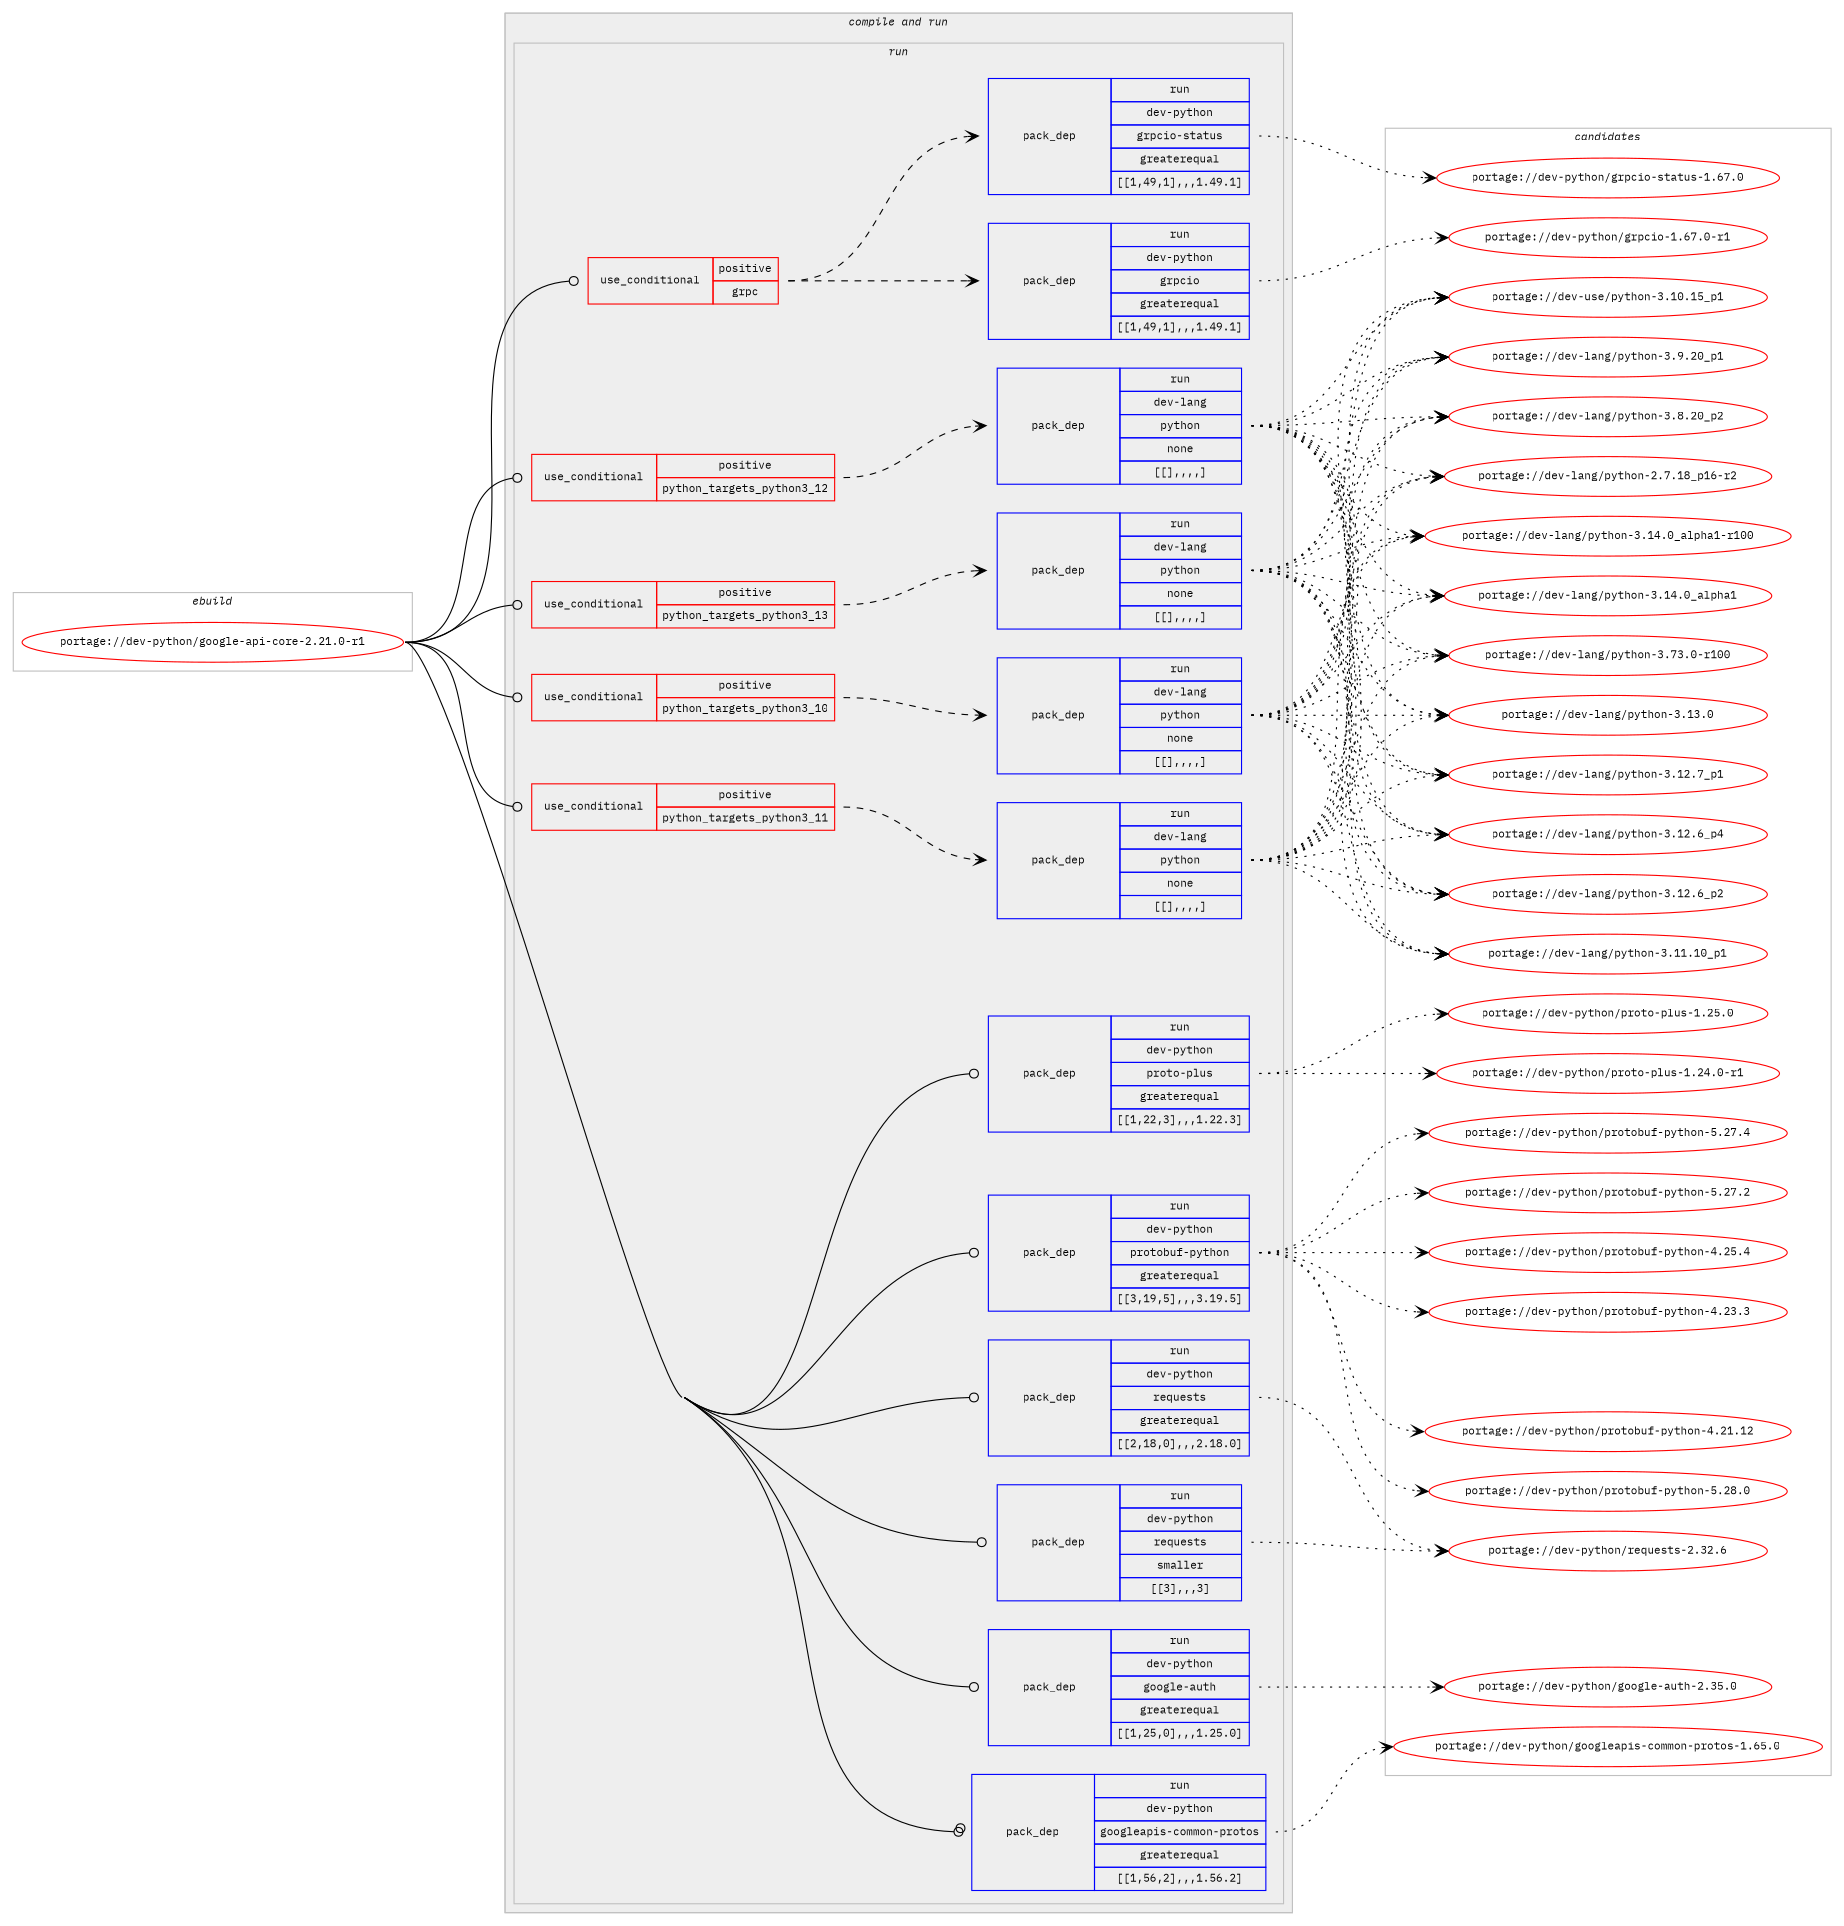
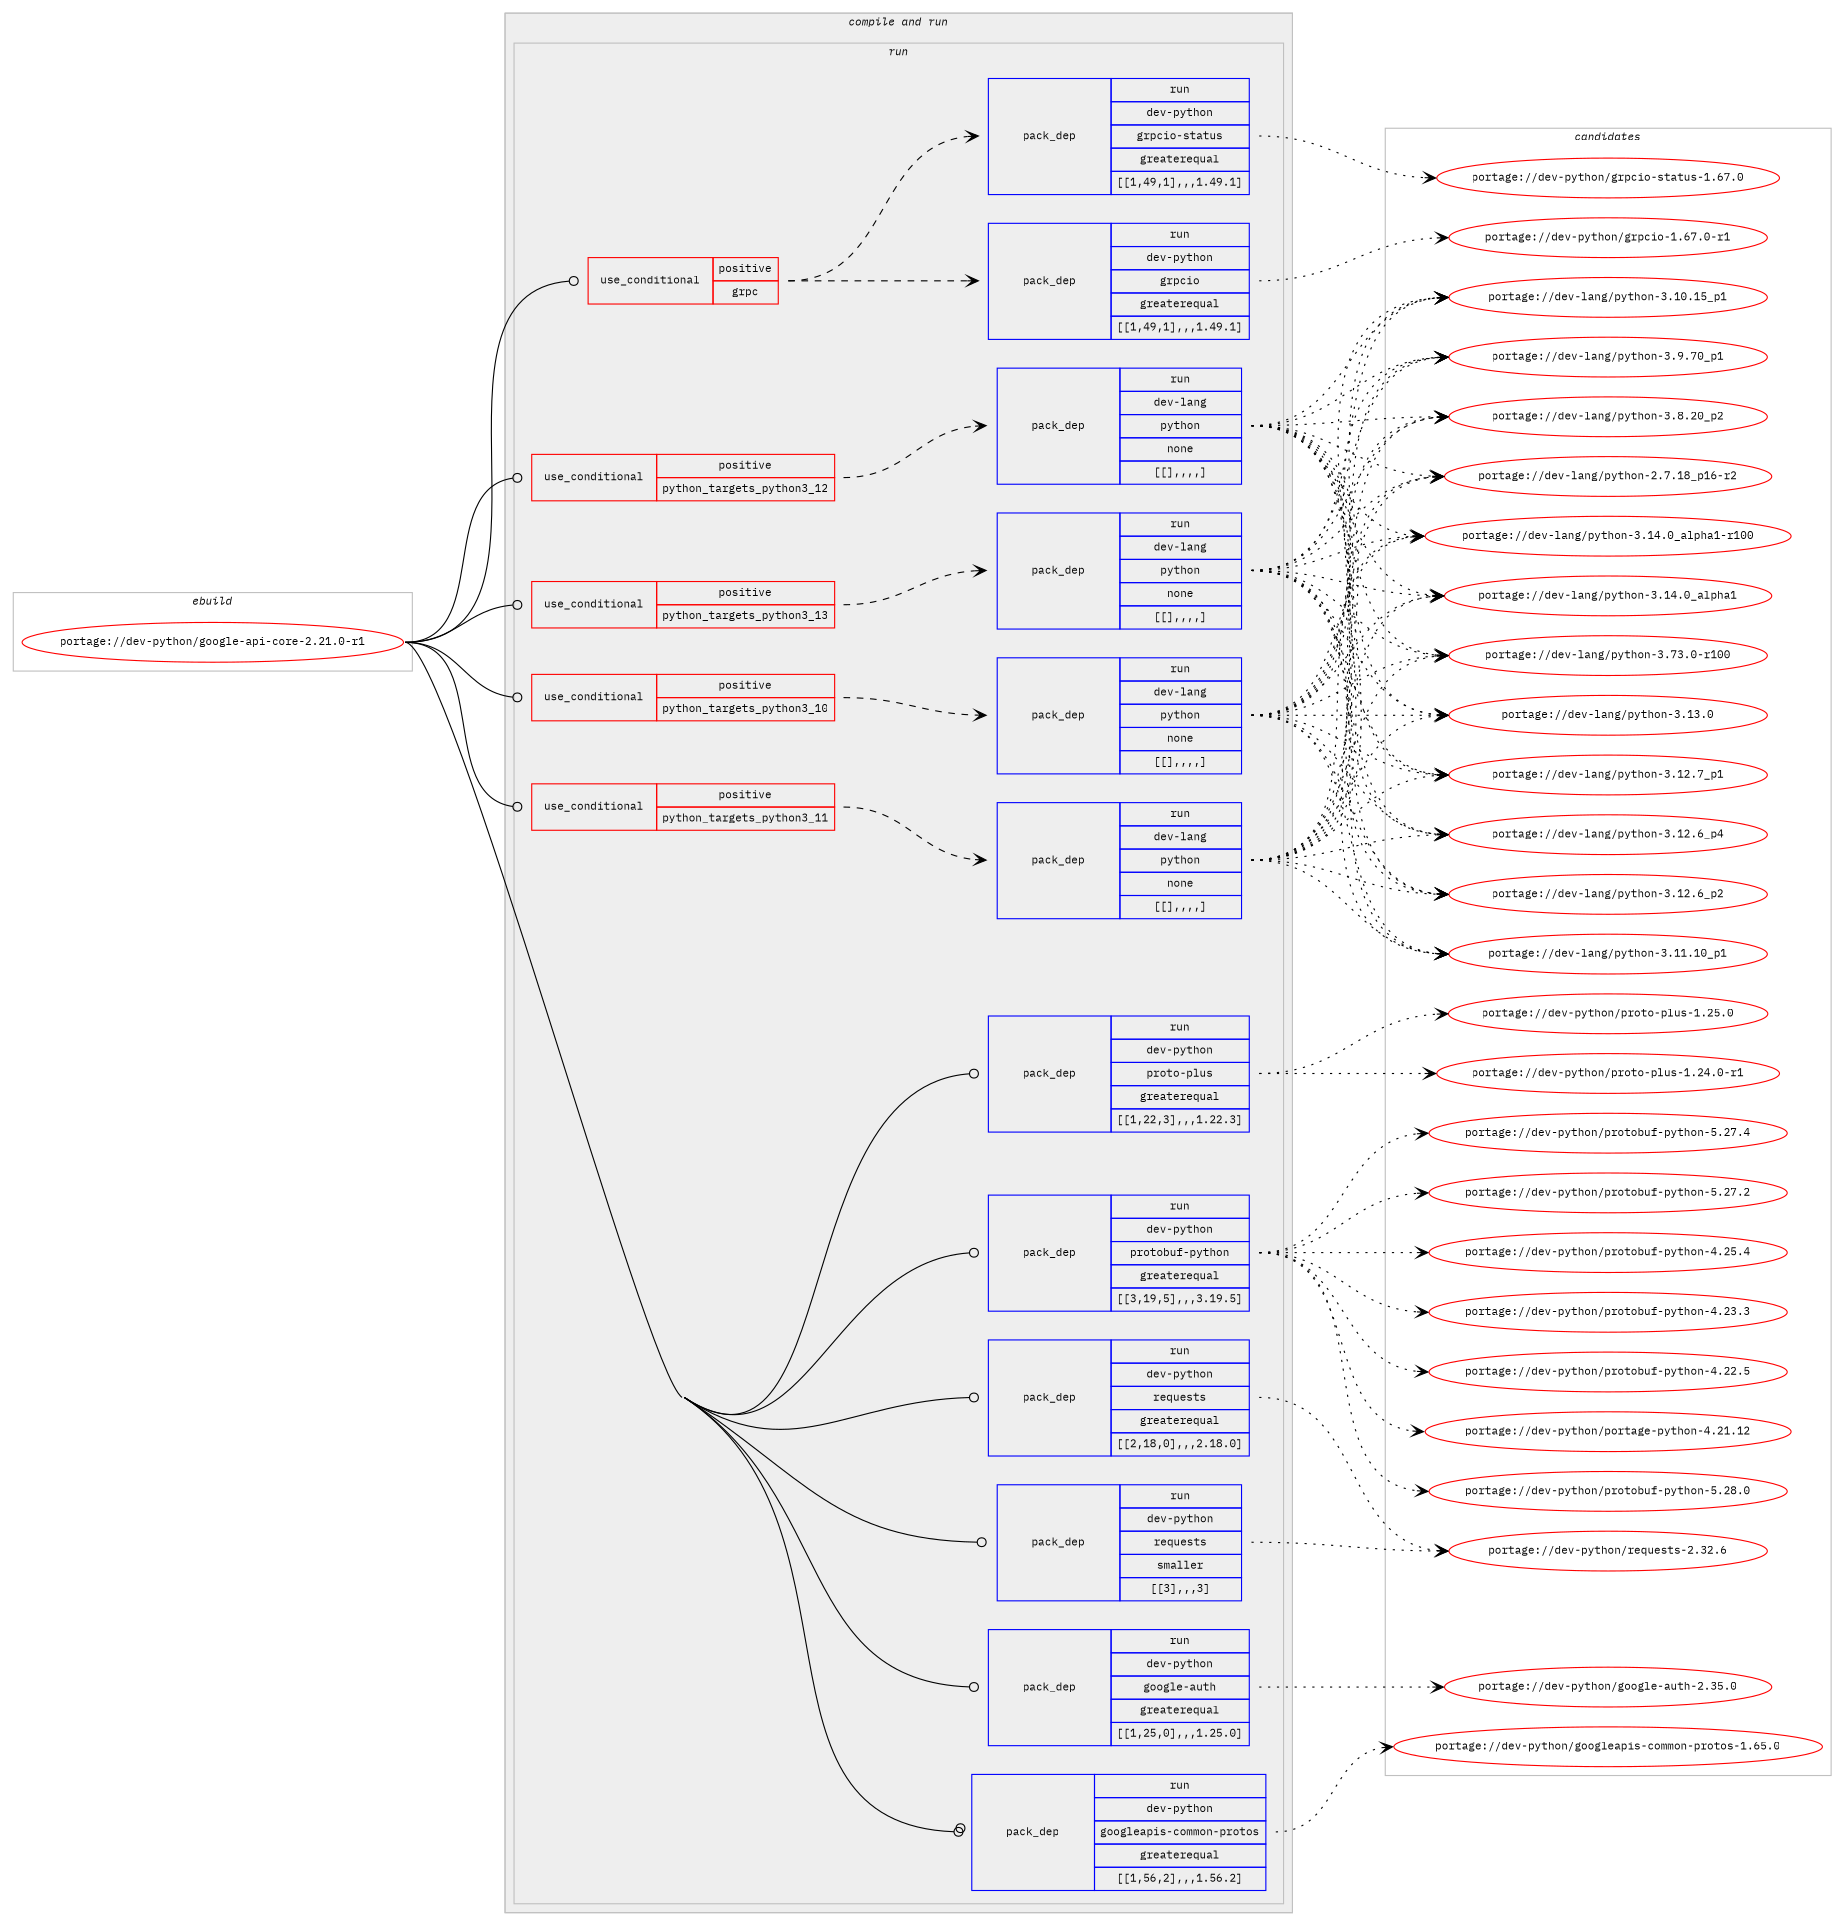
node "portage://dev-use/python-3.10.15_p1": label "portage://dev-use/python-3.10.15_p1" -> "portage://dev-lang/python-3.10.15_p1"
node "portage://dev-lang/python-3.9.20_p1": label "portage://dev-lang/python-3.9.20_p1" -> "portage://dev-lang/python-3.9.70_p1"
node "portage://dev-python/protobuf-python-4.22.5": added
node "portage://dev-python/protobuf-python-4.21.12": label "portage://dev-python/protobuf-python-4.21.12" -> "portage://dev-python/portage-python-4.21.12"
